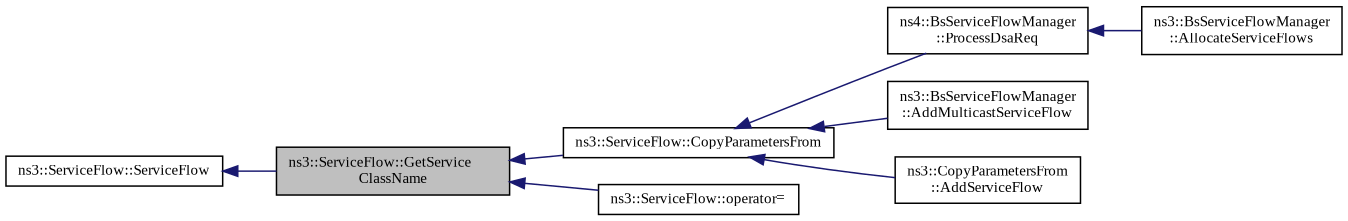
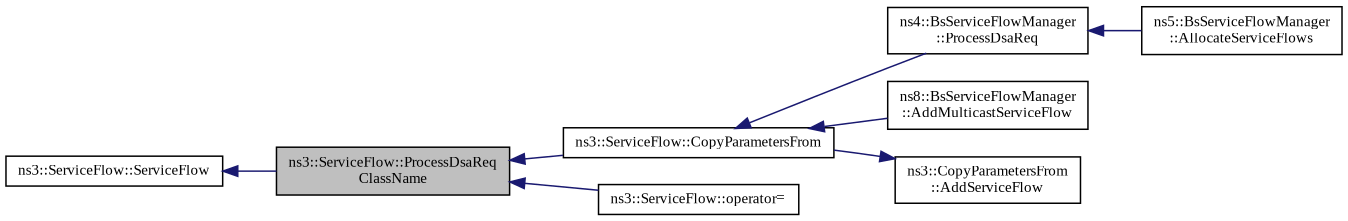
node "ns3::BsServiceFlowManager ::AllocateServiceFlows": label "ns3::BsServiceFlowManager ::AllocateServiceFlows" -> "ns5::BsServiceFlowManager ::AllocateServiceFlows"
node "ns3::BsServiceFlowManager ::AddMulticastServiceFlow": label "ns3::BsServiceFlowManager ::AddMulticastServiceFlow" -> "ns8::BsServiceFlowManager ::AddMulticastServiceFlow"
edge "ns3::CopyParametersFrom ::AddServiceFlow" -> "ns3::ServiceFlow::CopyParametersFrom": reversed
node "ns3::ServiceFlow::GetService ClassName": label "ns3::ServiceFlow::GetService ClassName" -> "ns3::ServiceFlow::ProcessDsaReq ClassName"
